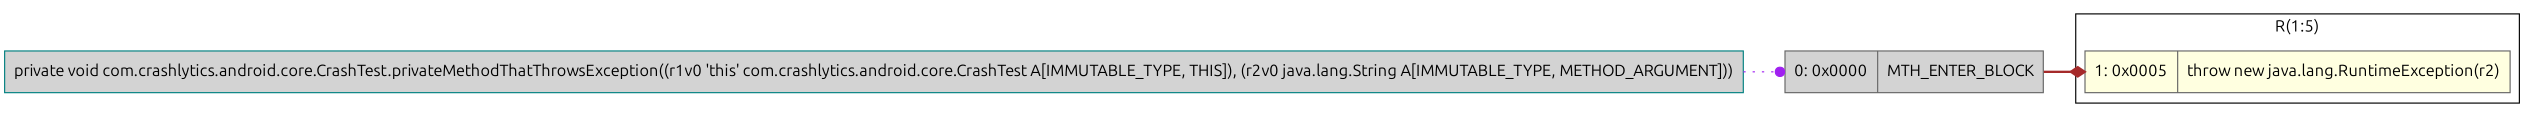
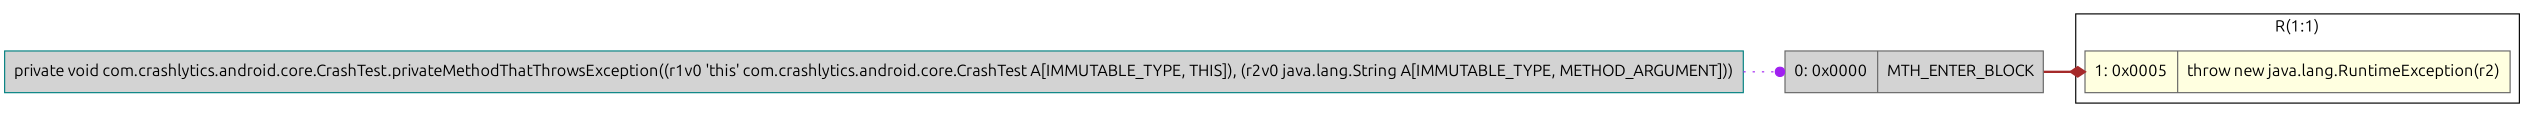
cluster "R(1:5)": label "R(1:5)" -> "R(1:1)"
